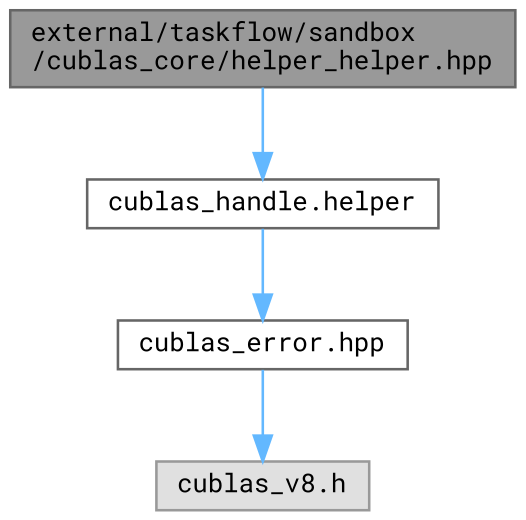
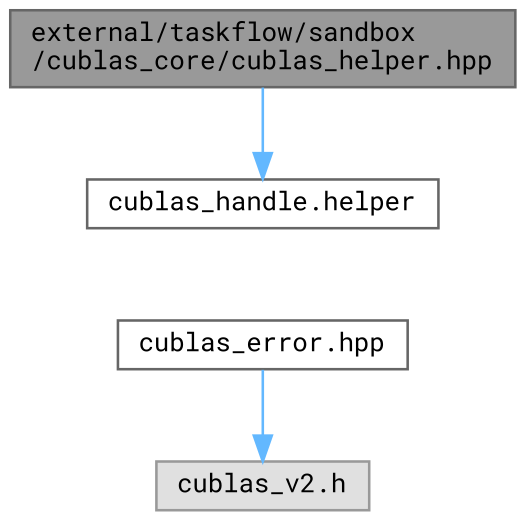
node "external/taskflow/sandbox /cublas_core/helper_helper.hpp": label "external/taskflow/sandbox /cublas_core/helper_helper.hpp" -> "external/taskflow/sandbox /cublas_core/cublas_helper.hpp"
edge "cublas_handle.helper" -> "cublas_error.hpp": removed
node "cublas_v8.h": label "cublas_v8.h" -> "cublas_v2.h"
